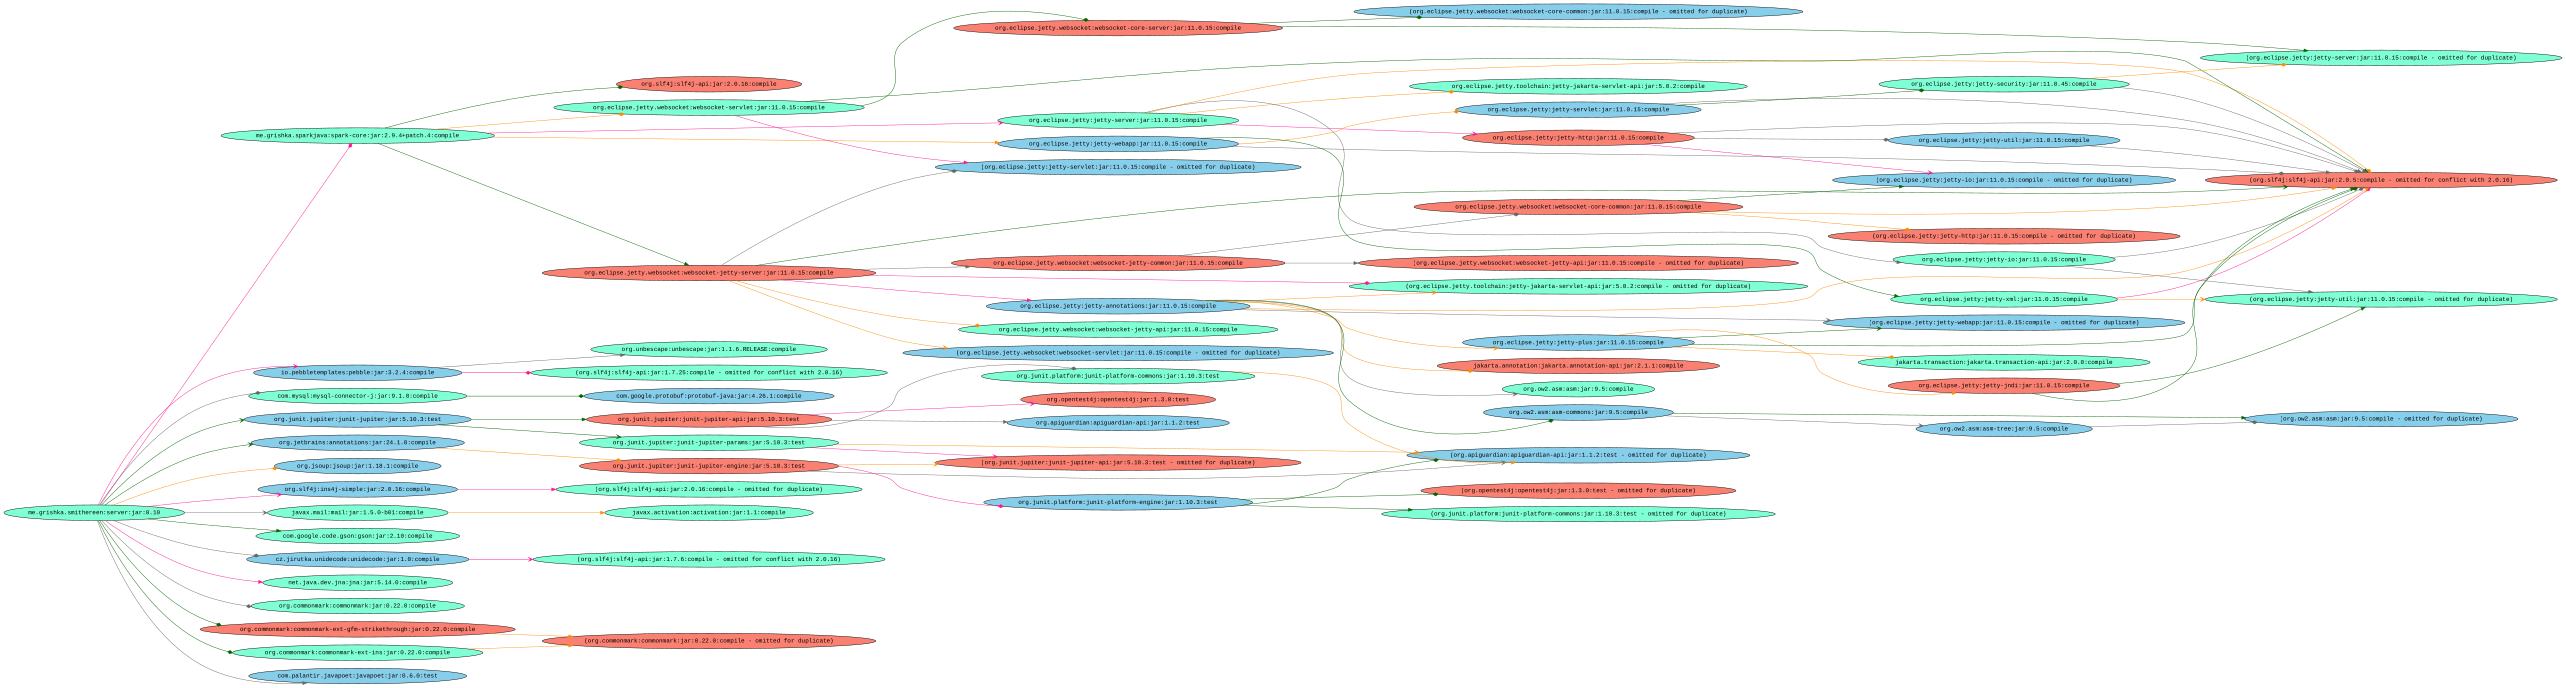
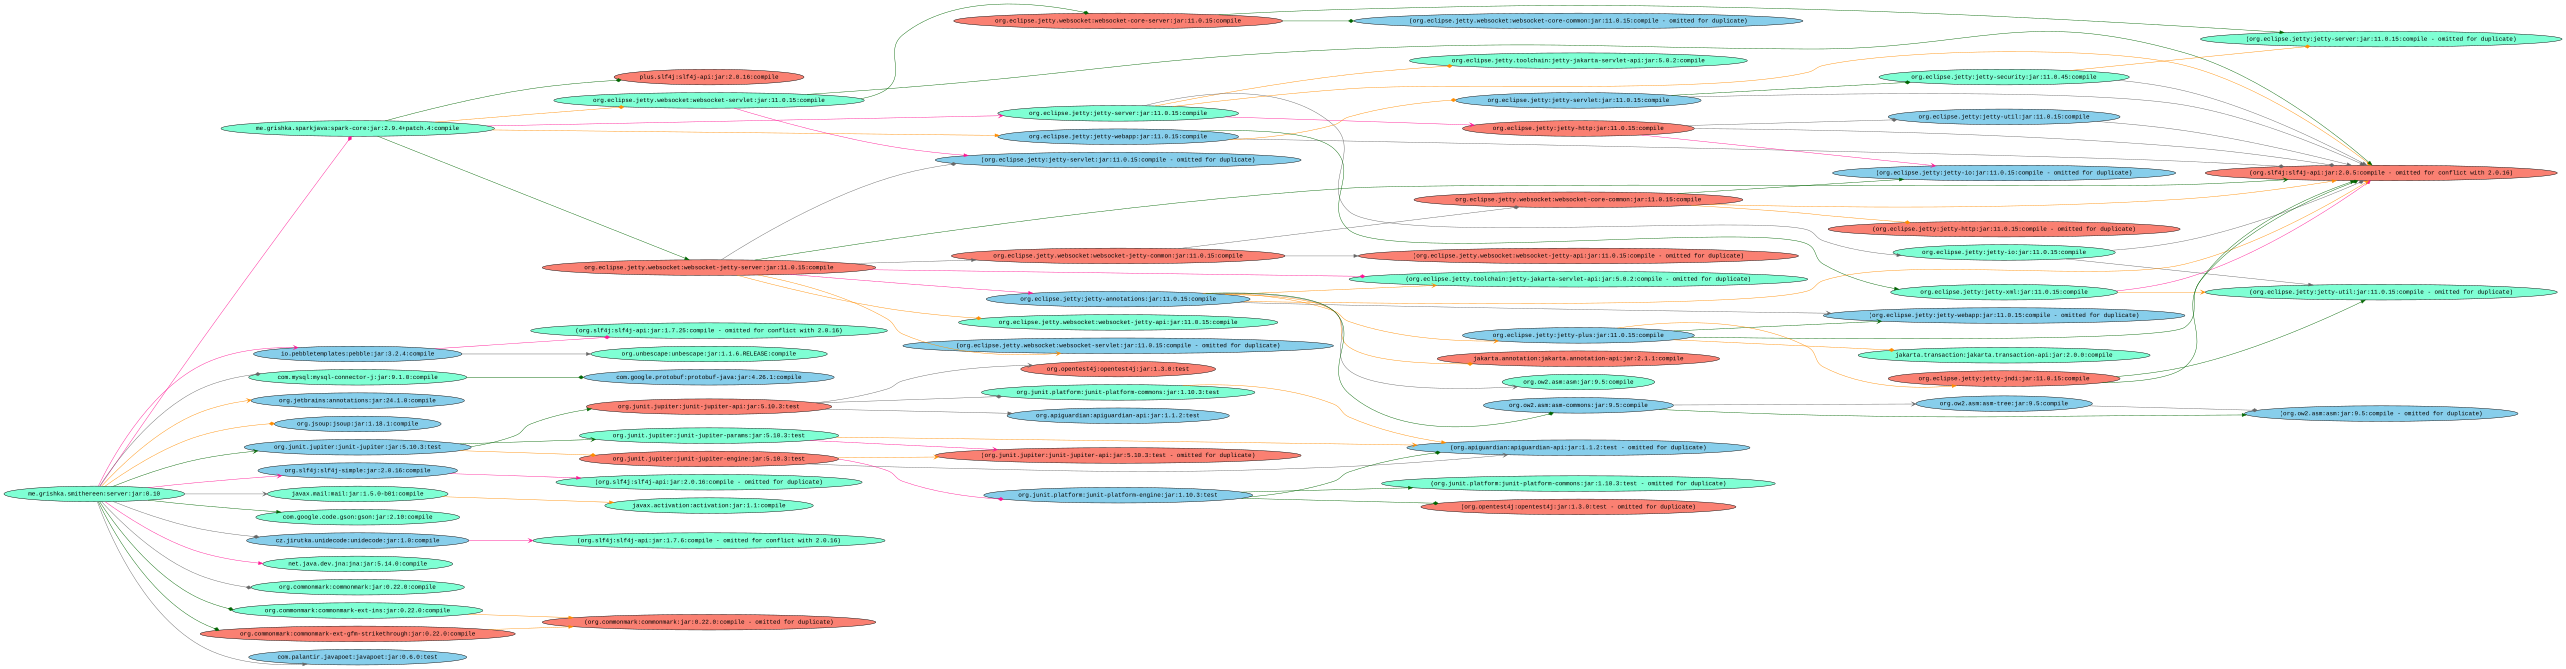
node "org.slf4j:slf4j-api:jar:2.0.16:compile": label "org.slf4j:slf4j-api:jar:2.0.16:compile" -> "plus.slf4j:slf4j-api:jar:2.0.16:compile"
edge "org.junit.jupiter:junit-jupiter-api:jar:5.10.3:test" -> "org.opentest4j:opentest4j:jar:1.3.0:test": color deeppink -> gray40
edge "org.jetbrains:annotations:jar:24.1.0:compile" -> "org.junit.jupiter:junit-jupiter-engine:jar:5.10.3:test": now "org.junit.jupiter:junit-jupiter:jar:5.10.3:test" -> "org.junit.jupiter:junit-jupiter-engine:jar:5.10.3:test"
edge "me.grishka.smithereen:server:jar:0.10" -> "org.jetbrains:annotations:jar:24.1.0:compile": color darkgreen -> darkorange
node "org.slf4j:ins4j-simple:jar:2.0.16:compile": label "org.slf4j:ins4j-simple:jar:2.0.16:compile" -> "org.slf4j:slf4j-simple:jar:2.0.16:compile"
